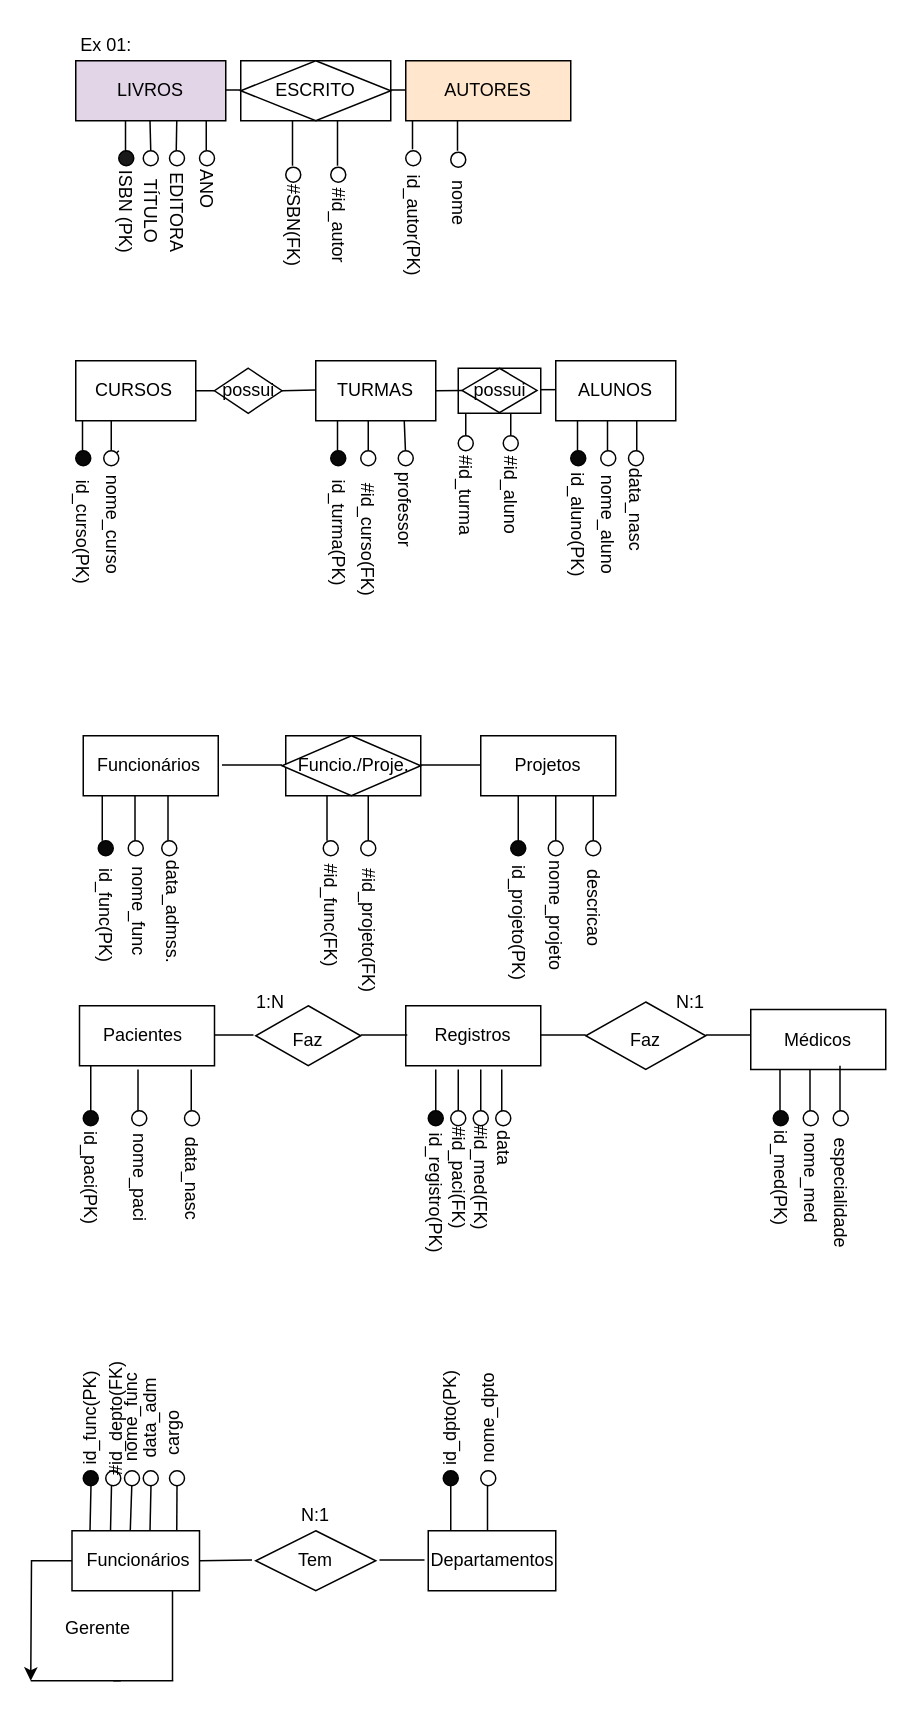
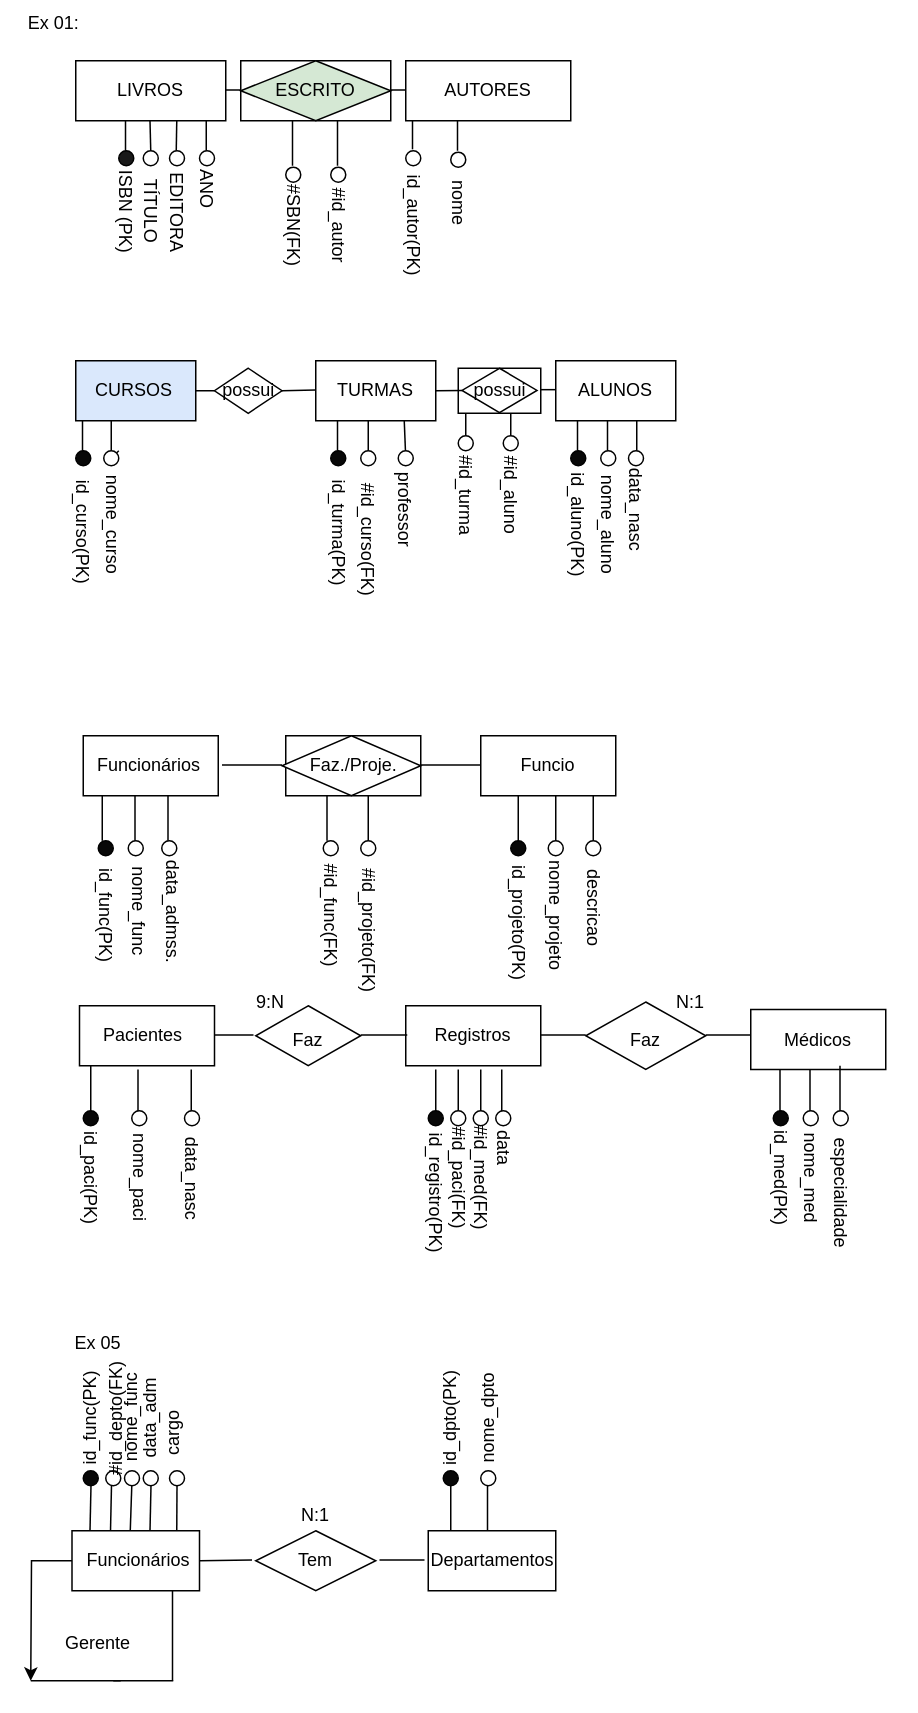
node "Ex 01:": moved (106, 46) -> (53, 23)
node "LIVROS": fillcolor #e1d5e7 -> #ffffff
node "ESCRITO": fillcolor #ffffff -> #d5e8d4
node "AUTORES": fillcolor #ffe6cc -> #ffffff
node "CURSOS": fillcolor #ffffff -> #dae8fc
node "Funcio./Proje.": label "Funcio./Proje." -> "Faz./Proje."
node "Projetos": label "Projetos" -> "Funcio"
node "1:N": label "1:N" -> "9:N"
node "Ex 05": added
node "Gerente": moved (98, 1628) -> (98, 1643)
